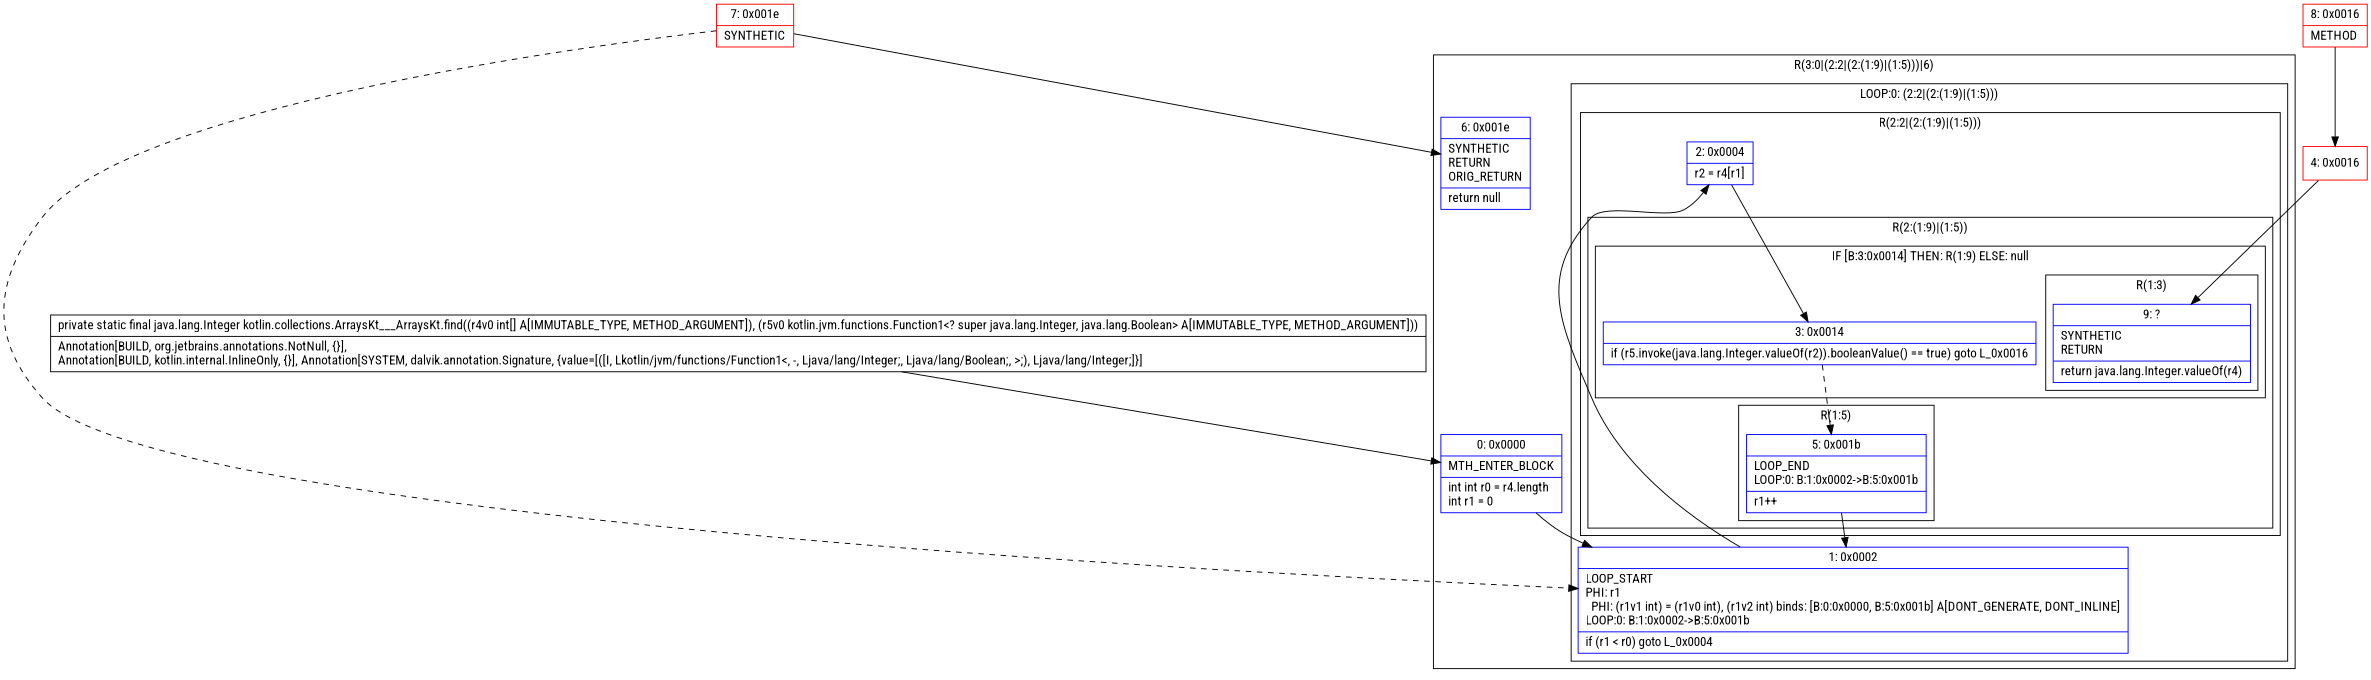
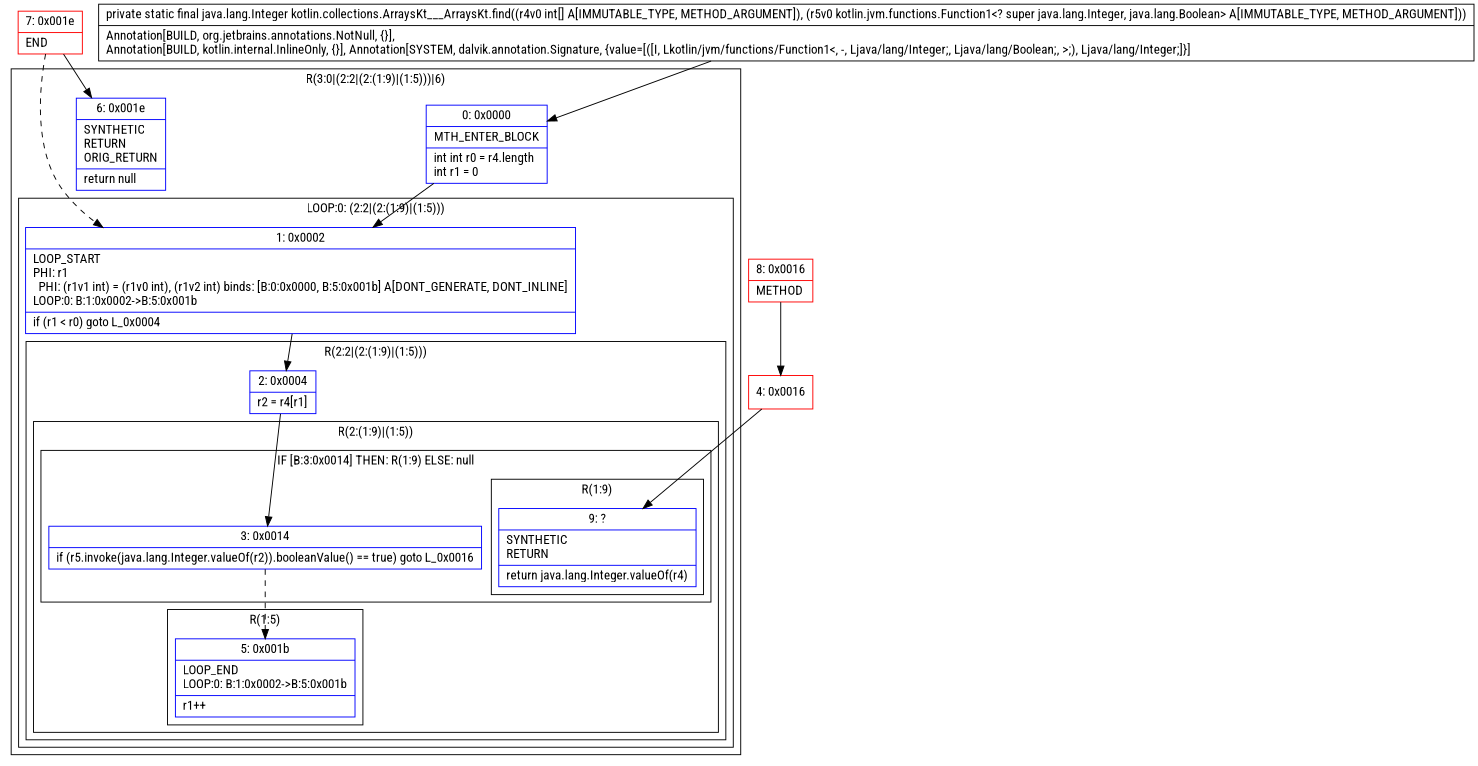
node "7: 0x001e": text "SYNTHETIC" -> "END"
cluster "R(1:3)": label "R(1:3)" -> "R(1:9)"
edge "5: 0x001b" -> "1: 0x0002": removed
